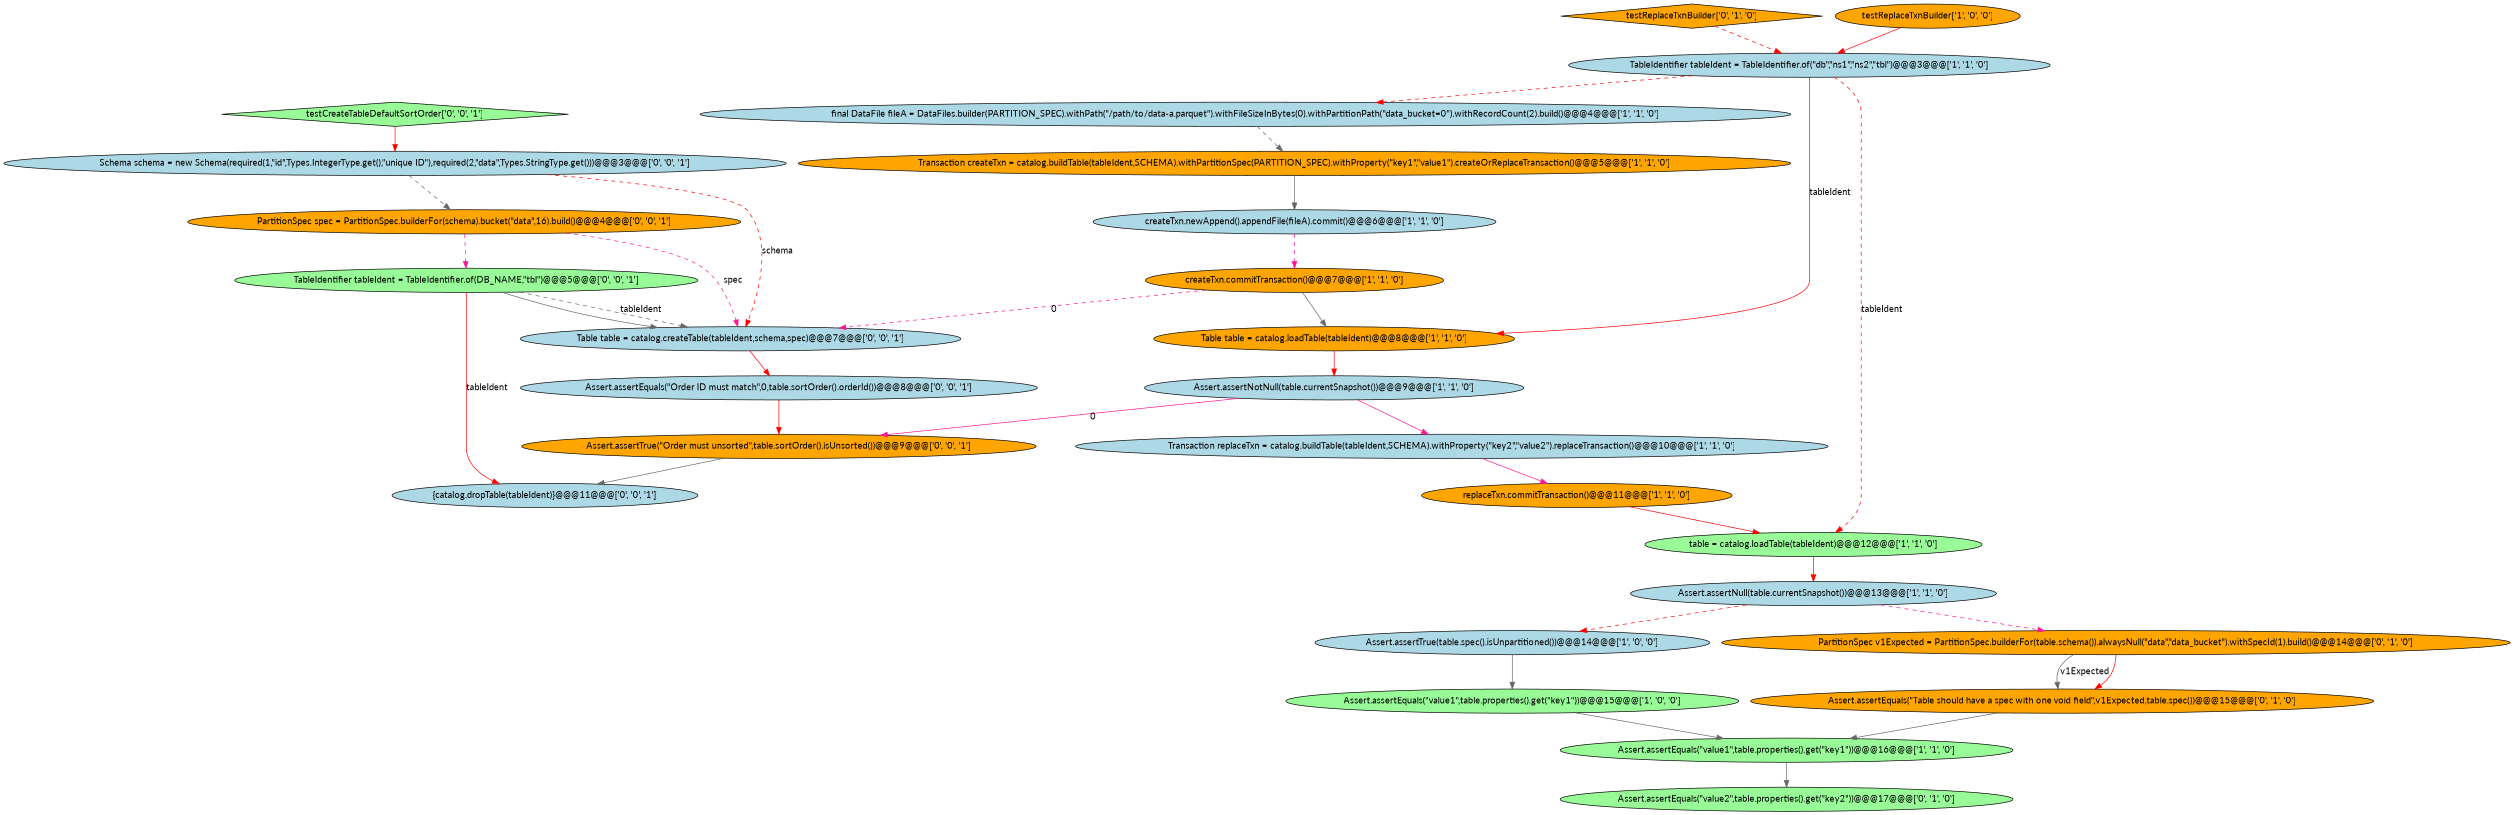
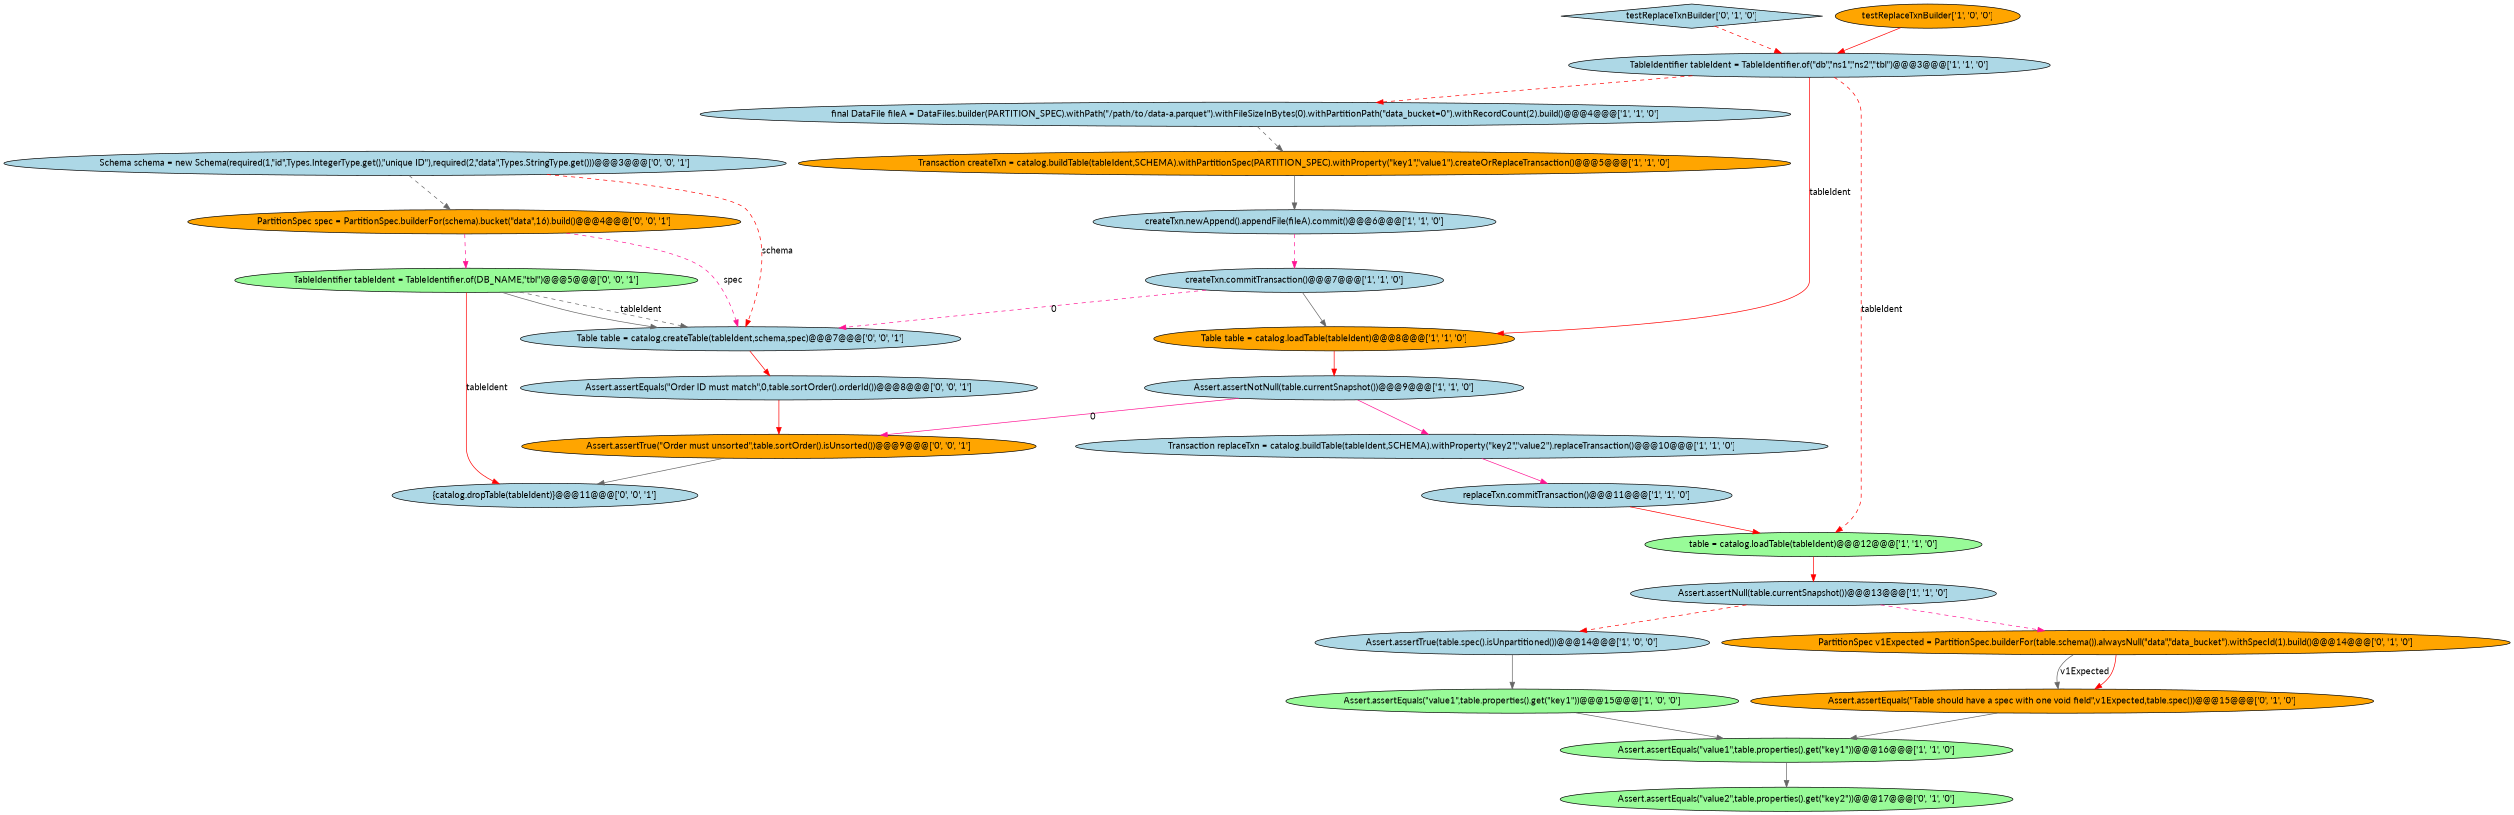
node "testReplaceTxnBuilder['0', '1', '0']": fillcolor orange -> lightblue
node "testCreateTableDefaultSortOrder['0', '0', '1']": removed
node "createTxn.commitTransaction()@@@7@@@['1', '1', '0']": fillcolor orange -> lightblue
node "replaceTxn.commitTransaction()@@@11@@@['1', '1', '0']": fillcolor orange -> lightblue
